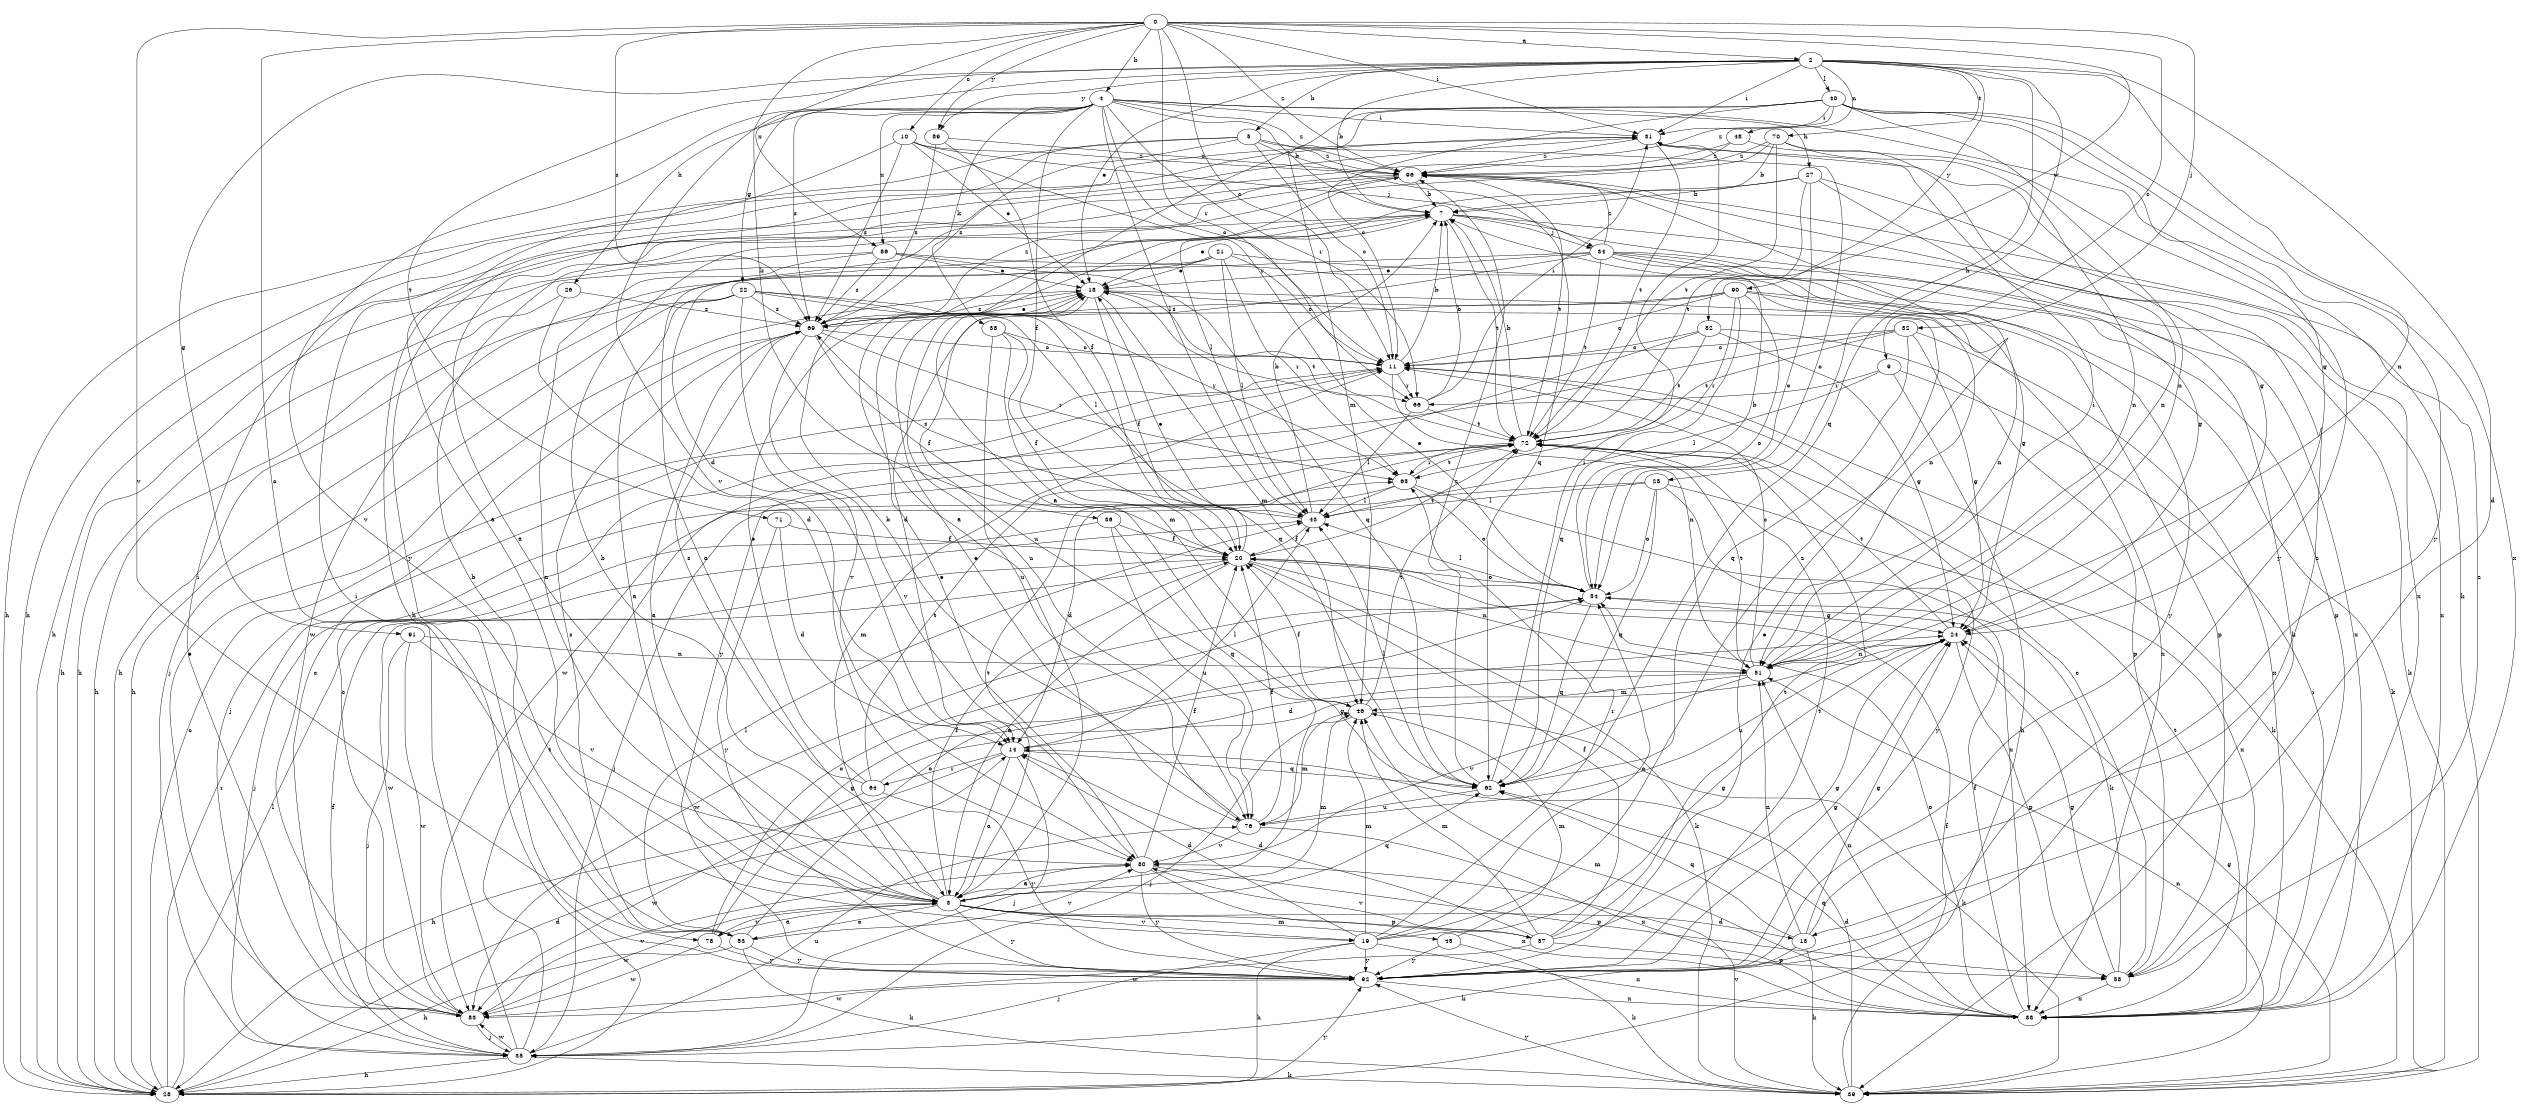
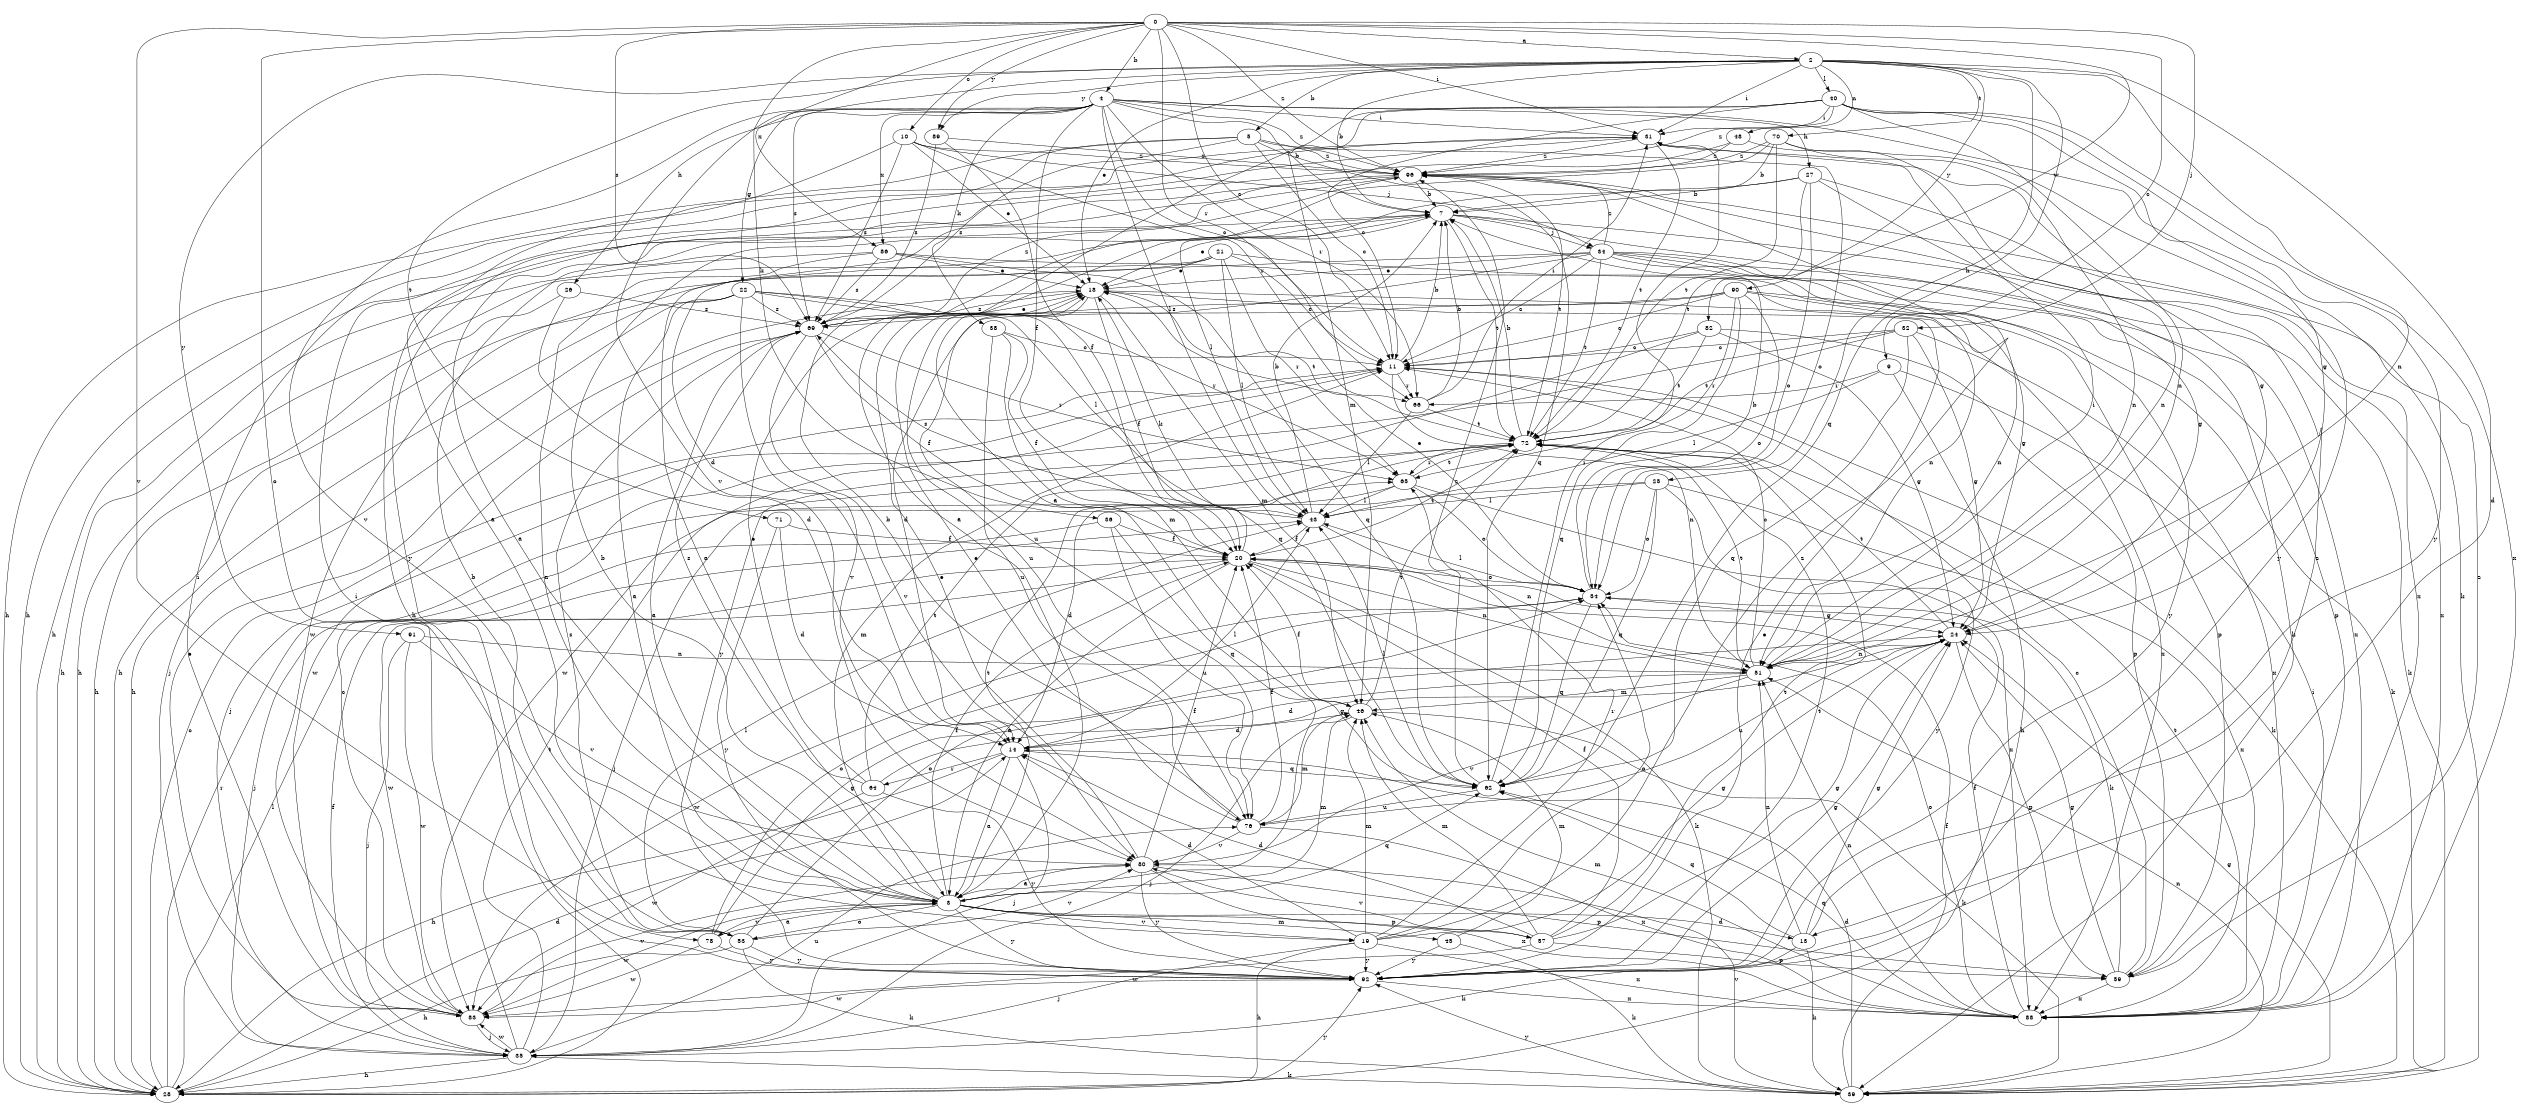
edge "2" -> "91": label "g" -> "y"
edge "69" -> "11": now "34" -> "11"
edge "20" -> "18": label "e" -> "k"
edge "43" -> "51": added, label "n"
edge "69" -> "83": label "c" -> "w"
edge "46" -> "14": added, label "d"
node "58": label "58" -> "59"
